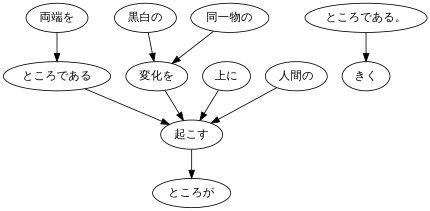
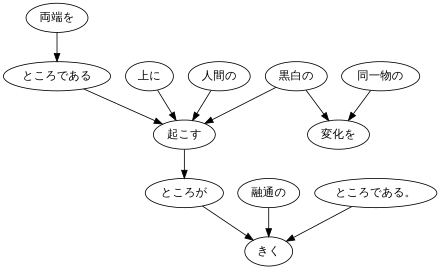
edge "変化を" -> "起こす": now "黒白の" -> "起こす"
node "融通の": added
edge "ところが" -> "きく": added
